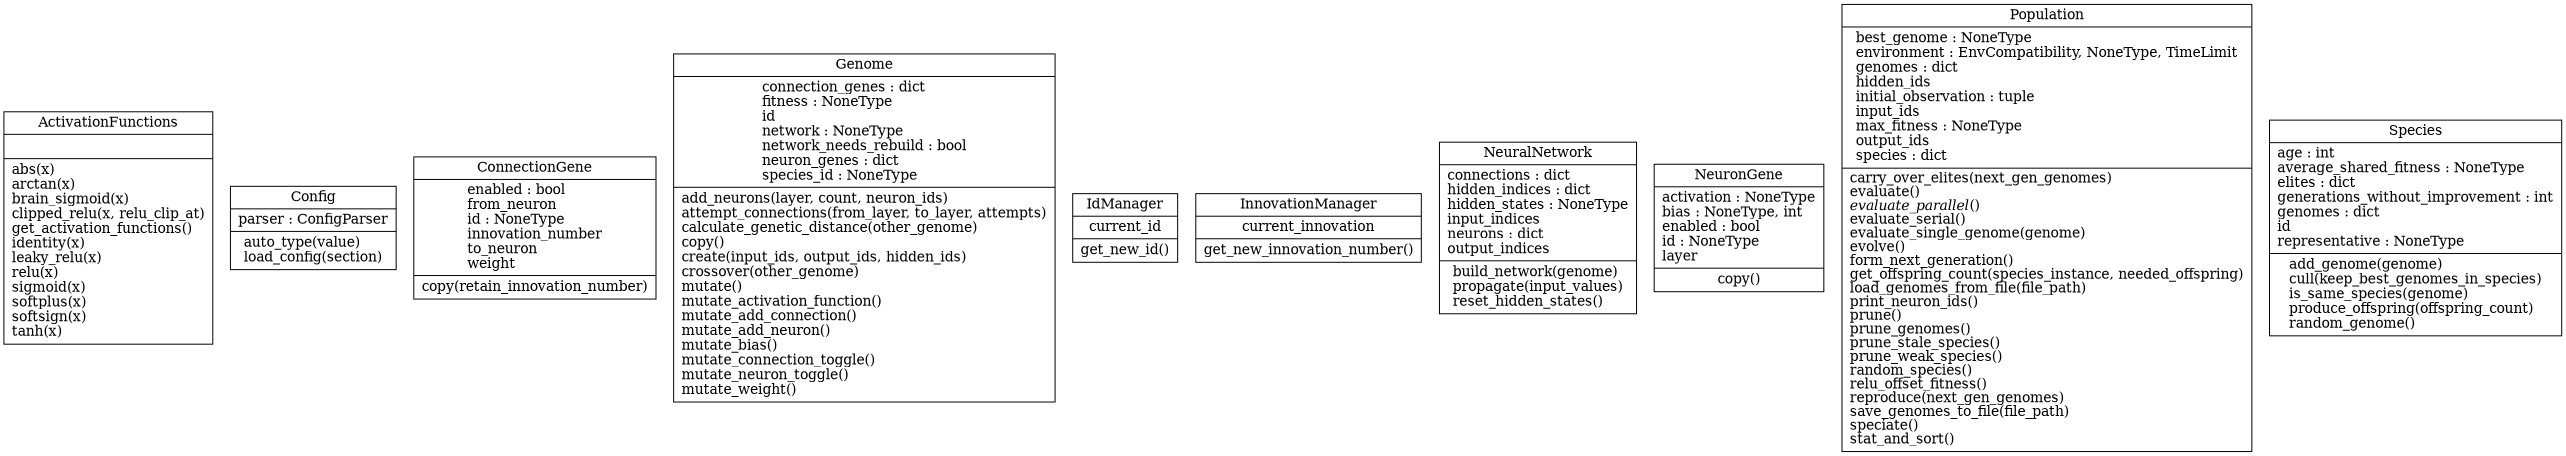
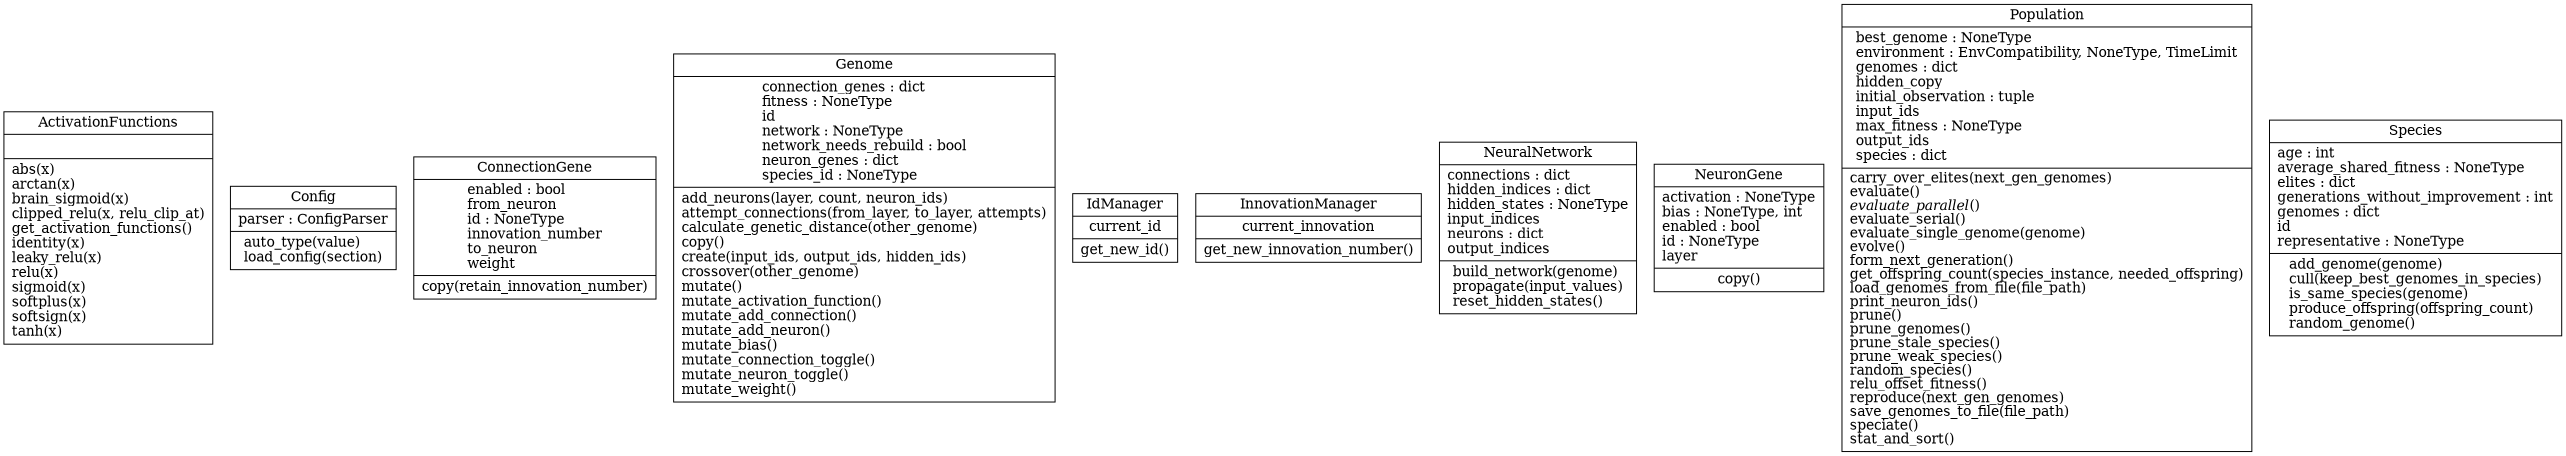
node "Population": text "hidden_ids" -> "hidden_copy"
